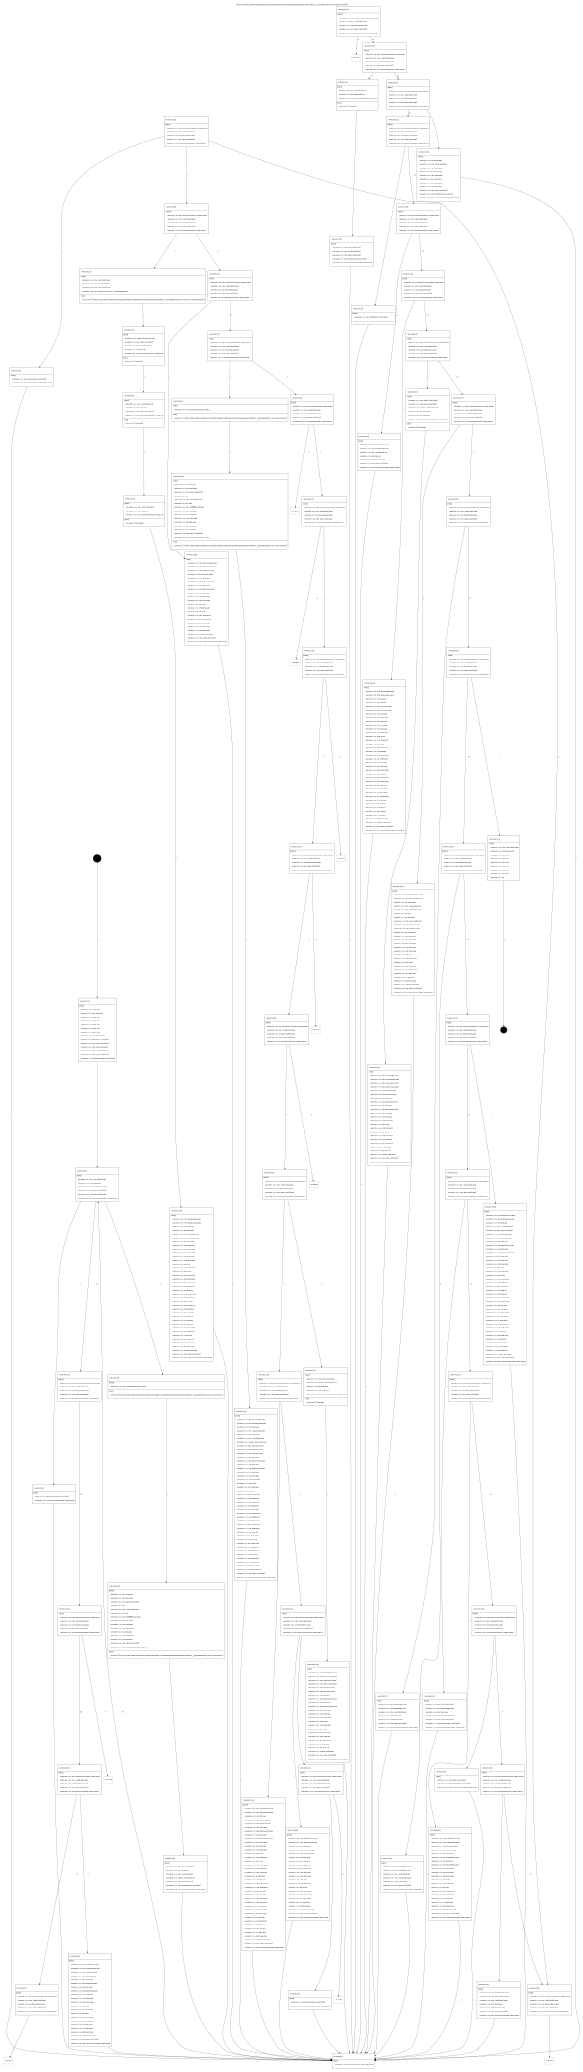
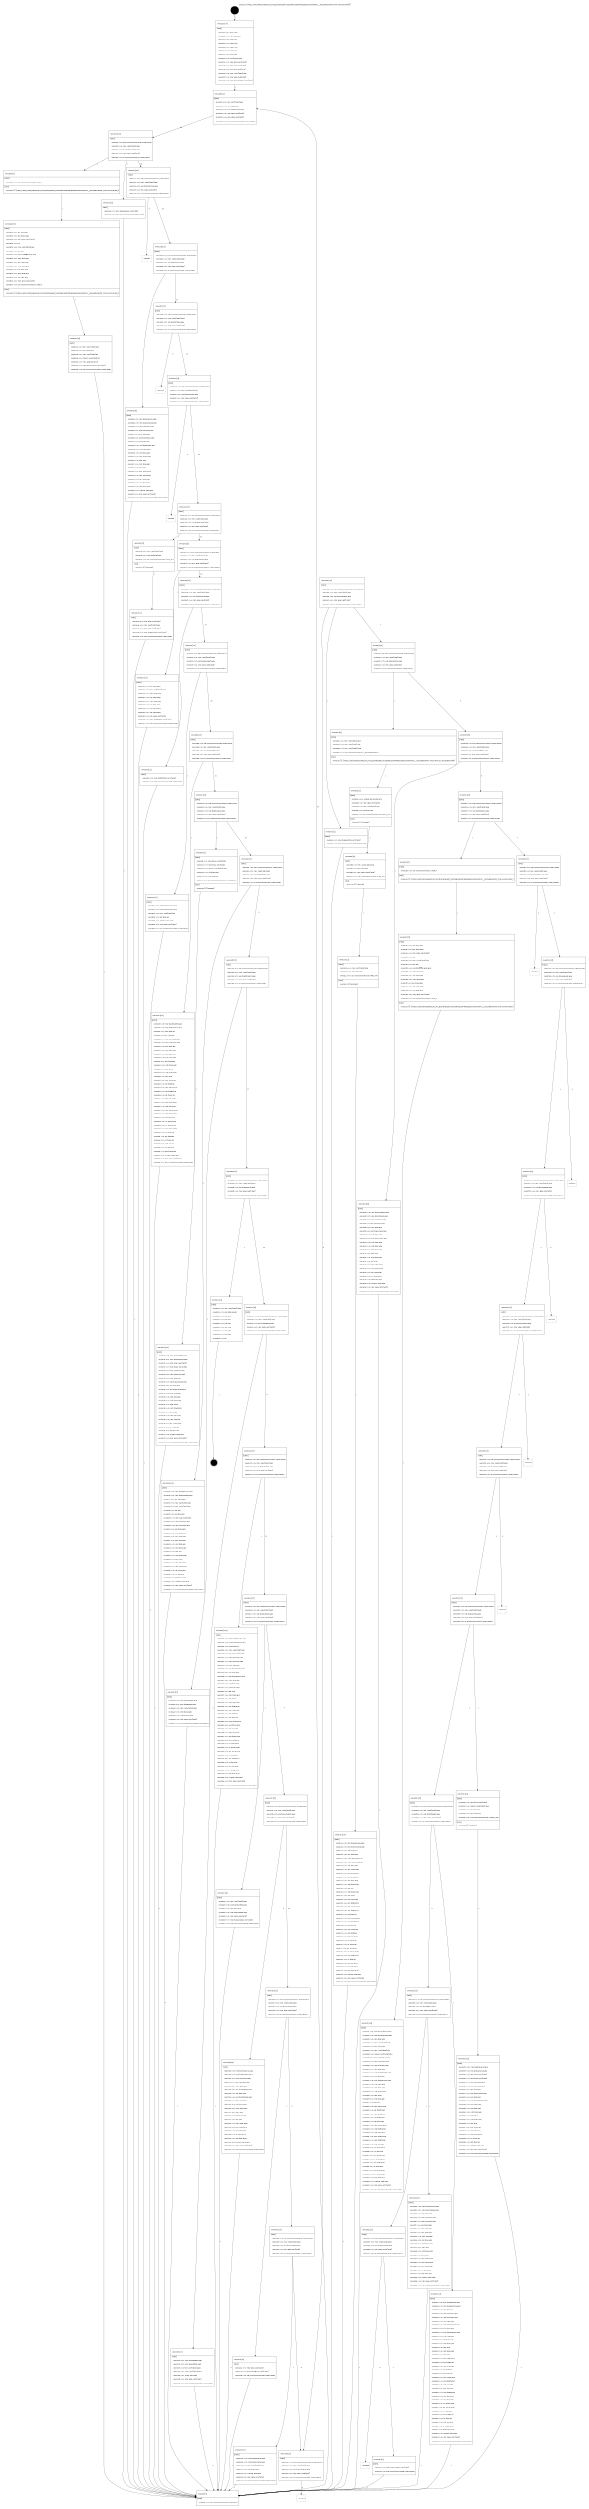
edge "0x4012f4 [25]" -> "0x40130d [25]": added, label "27"
edge "0x40128f [26]" -> "0x401868 [5]": now "0x4012a9 [25]" -> "0x401868 [5]"
edge "0x40128f [26]" -> "0x401ca1 [12]": now "0x4012a9 [25]" -> "0x401ca1 [12]"
